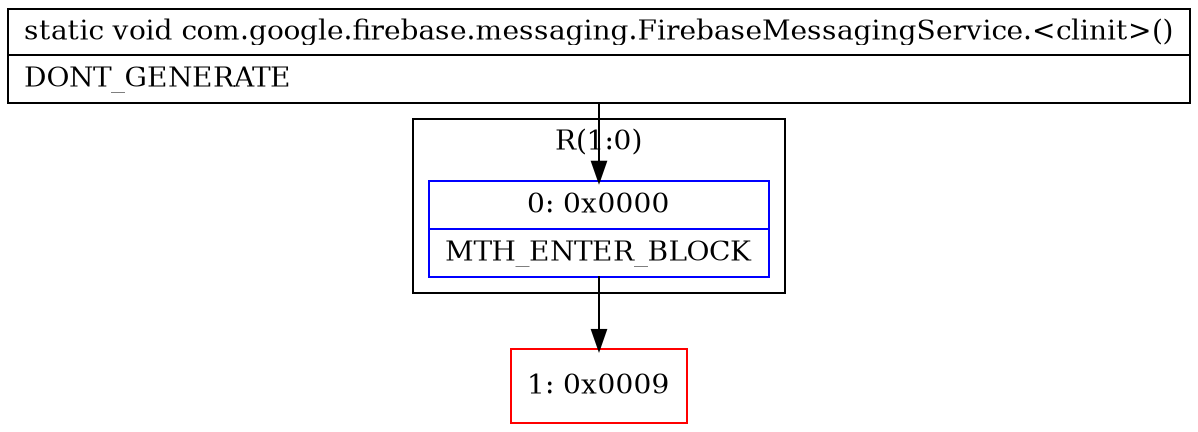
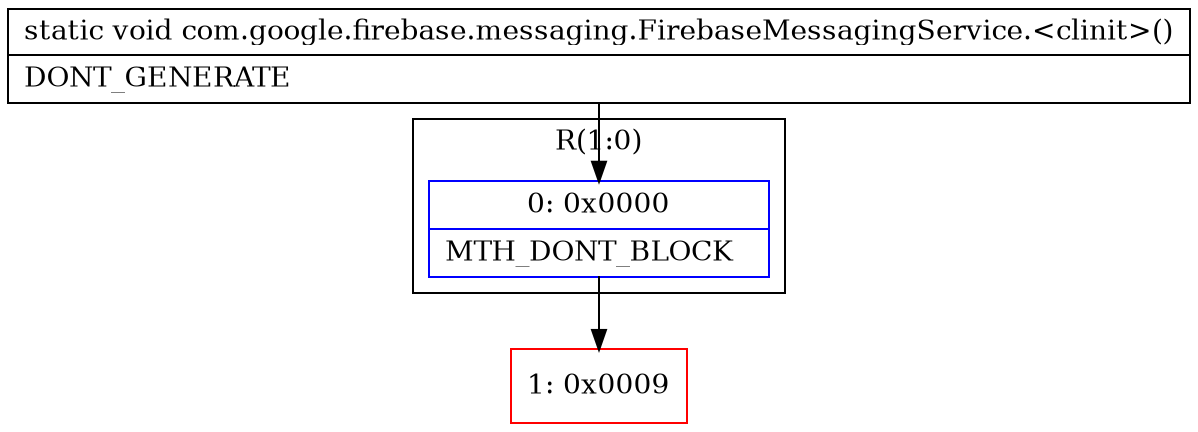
node "0: 0x0000": text "MTH_ENTER_BLOCK" -> "MTH_DONT_BLOCK"
